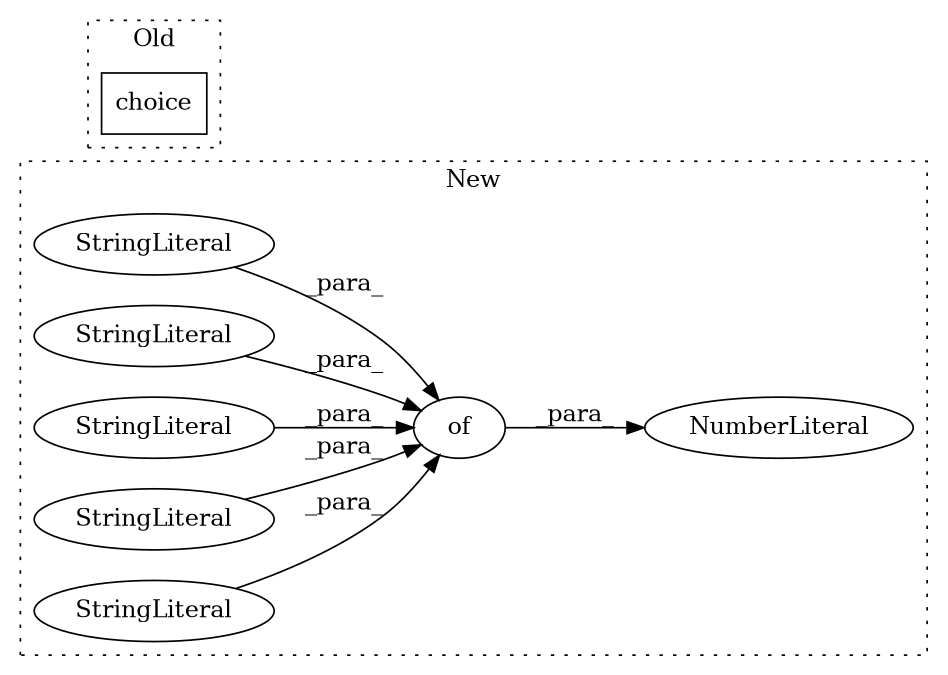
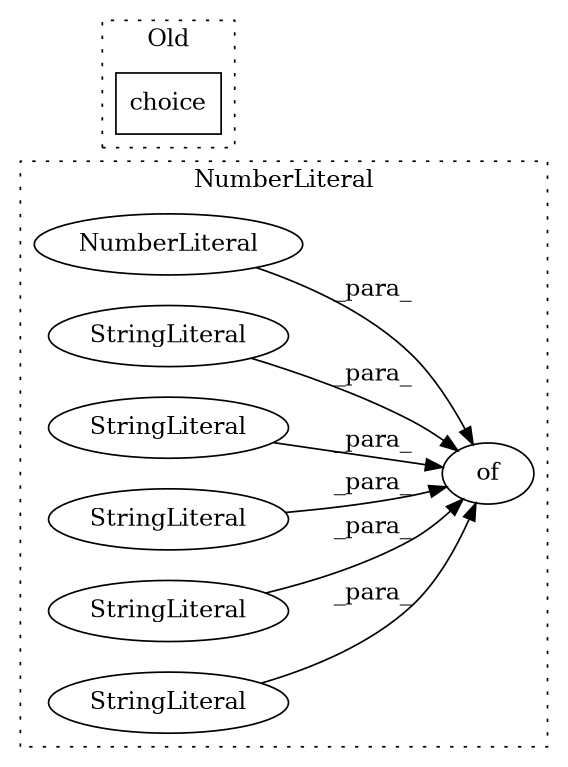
cluster "New": label "New" -> "NumberLiteral"
edge "of" -> "NumberLiteral": reversed
